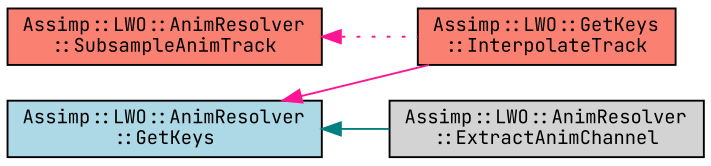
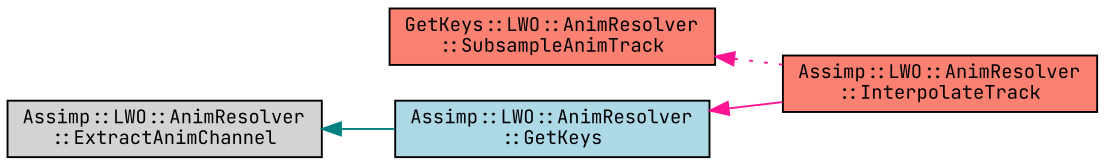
node "Assimp::LWO::AnimResolver ::SubsampleAnimTrack": label "Assimp::LWO::AnimResolver ::SubsampleAnimTrack" -> "GetKeys::LWO::AnimResolver ::SubsampleAnimTrack"
node "Assimp::LWO::GetKeys ::InterpolateTrack": label "Assimp::LWO::GetKeys ::InterpolateTrack" -> "Assimp::LWO::AnimResolver ::InterpolateTrack"
edge "Assimp::LWO::AnimResolver ::ExtractAnimChannel" -> "Assimp::LWO::AnimResolver ::GetKeys": reversed
